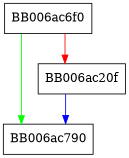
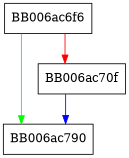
node "BB006ac6f0": label "BB006ac6f0" -> "BB006ac6f6"
node "BB006ac20f": label "BB006ac20f" -> "BB006ac70f"
